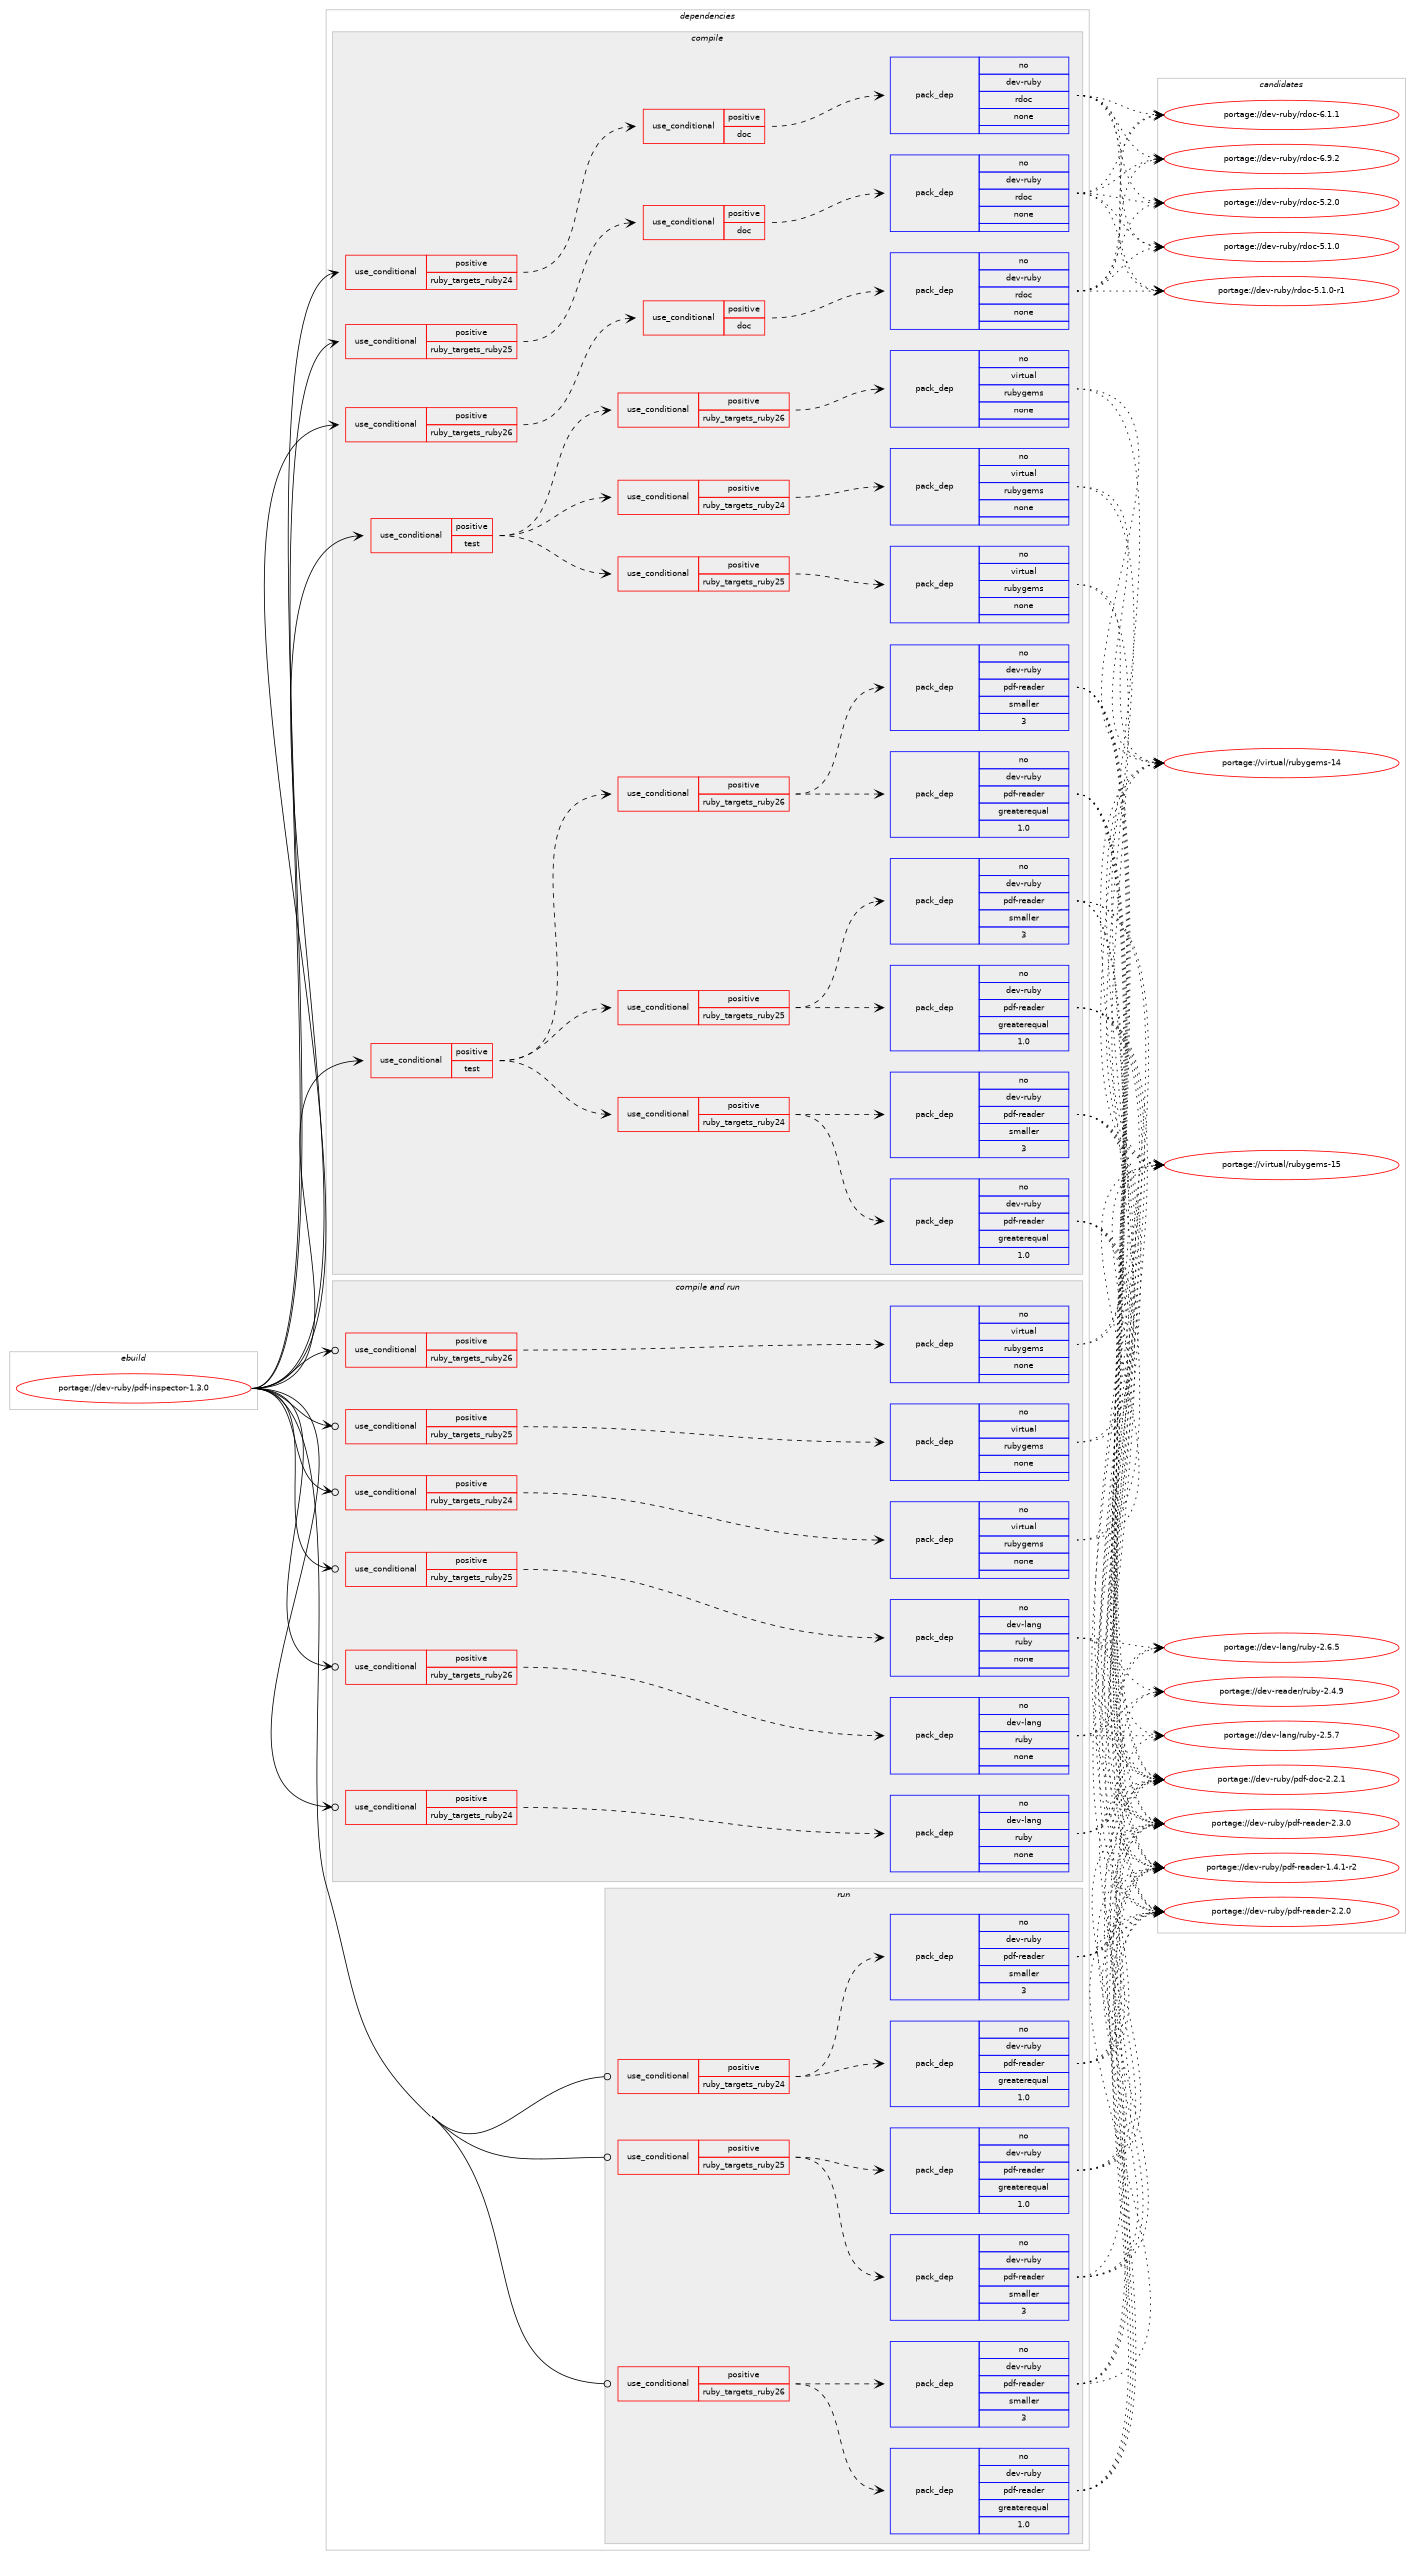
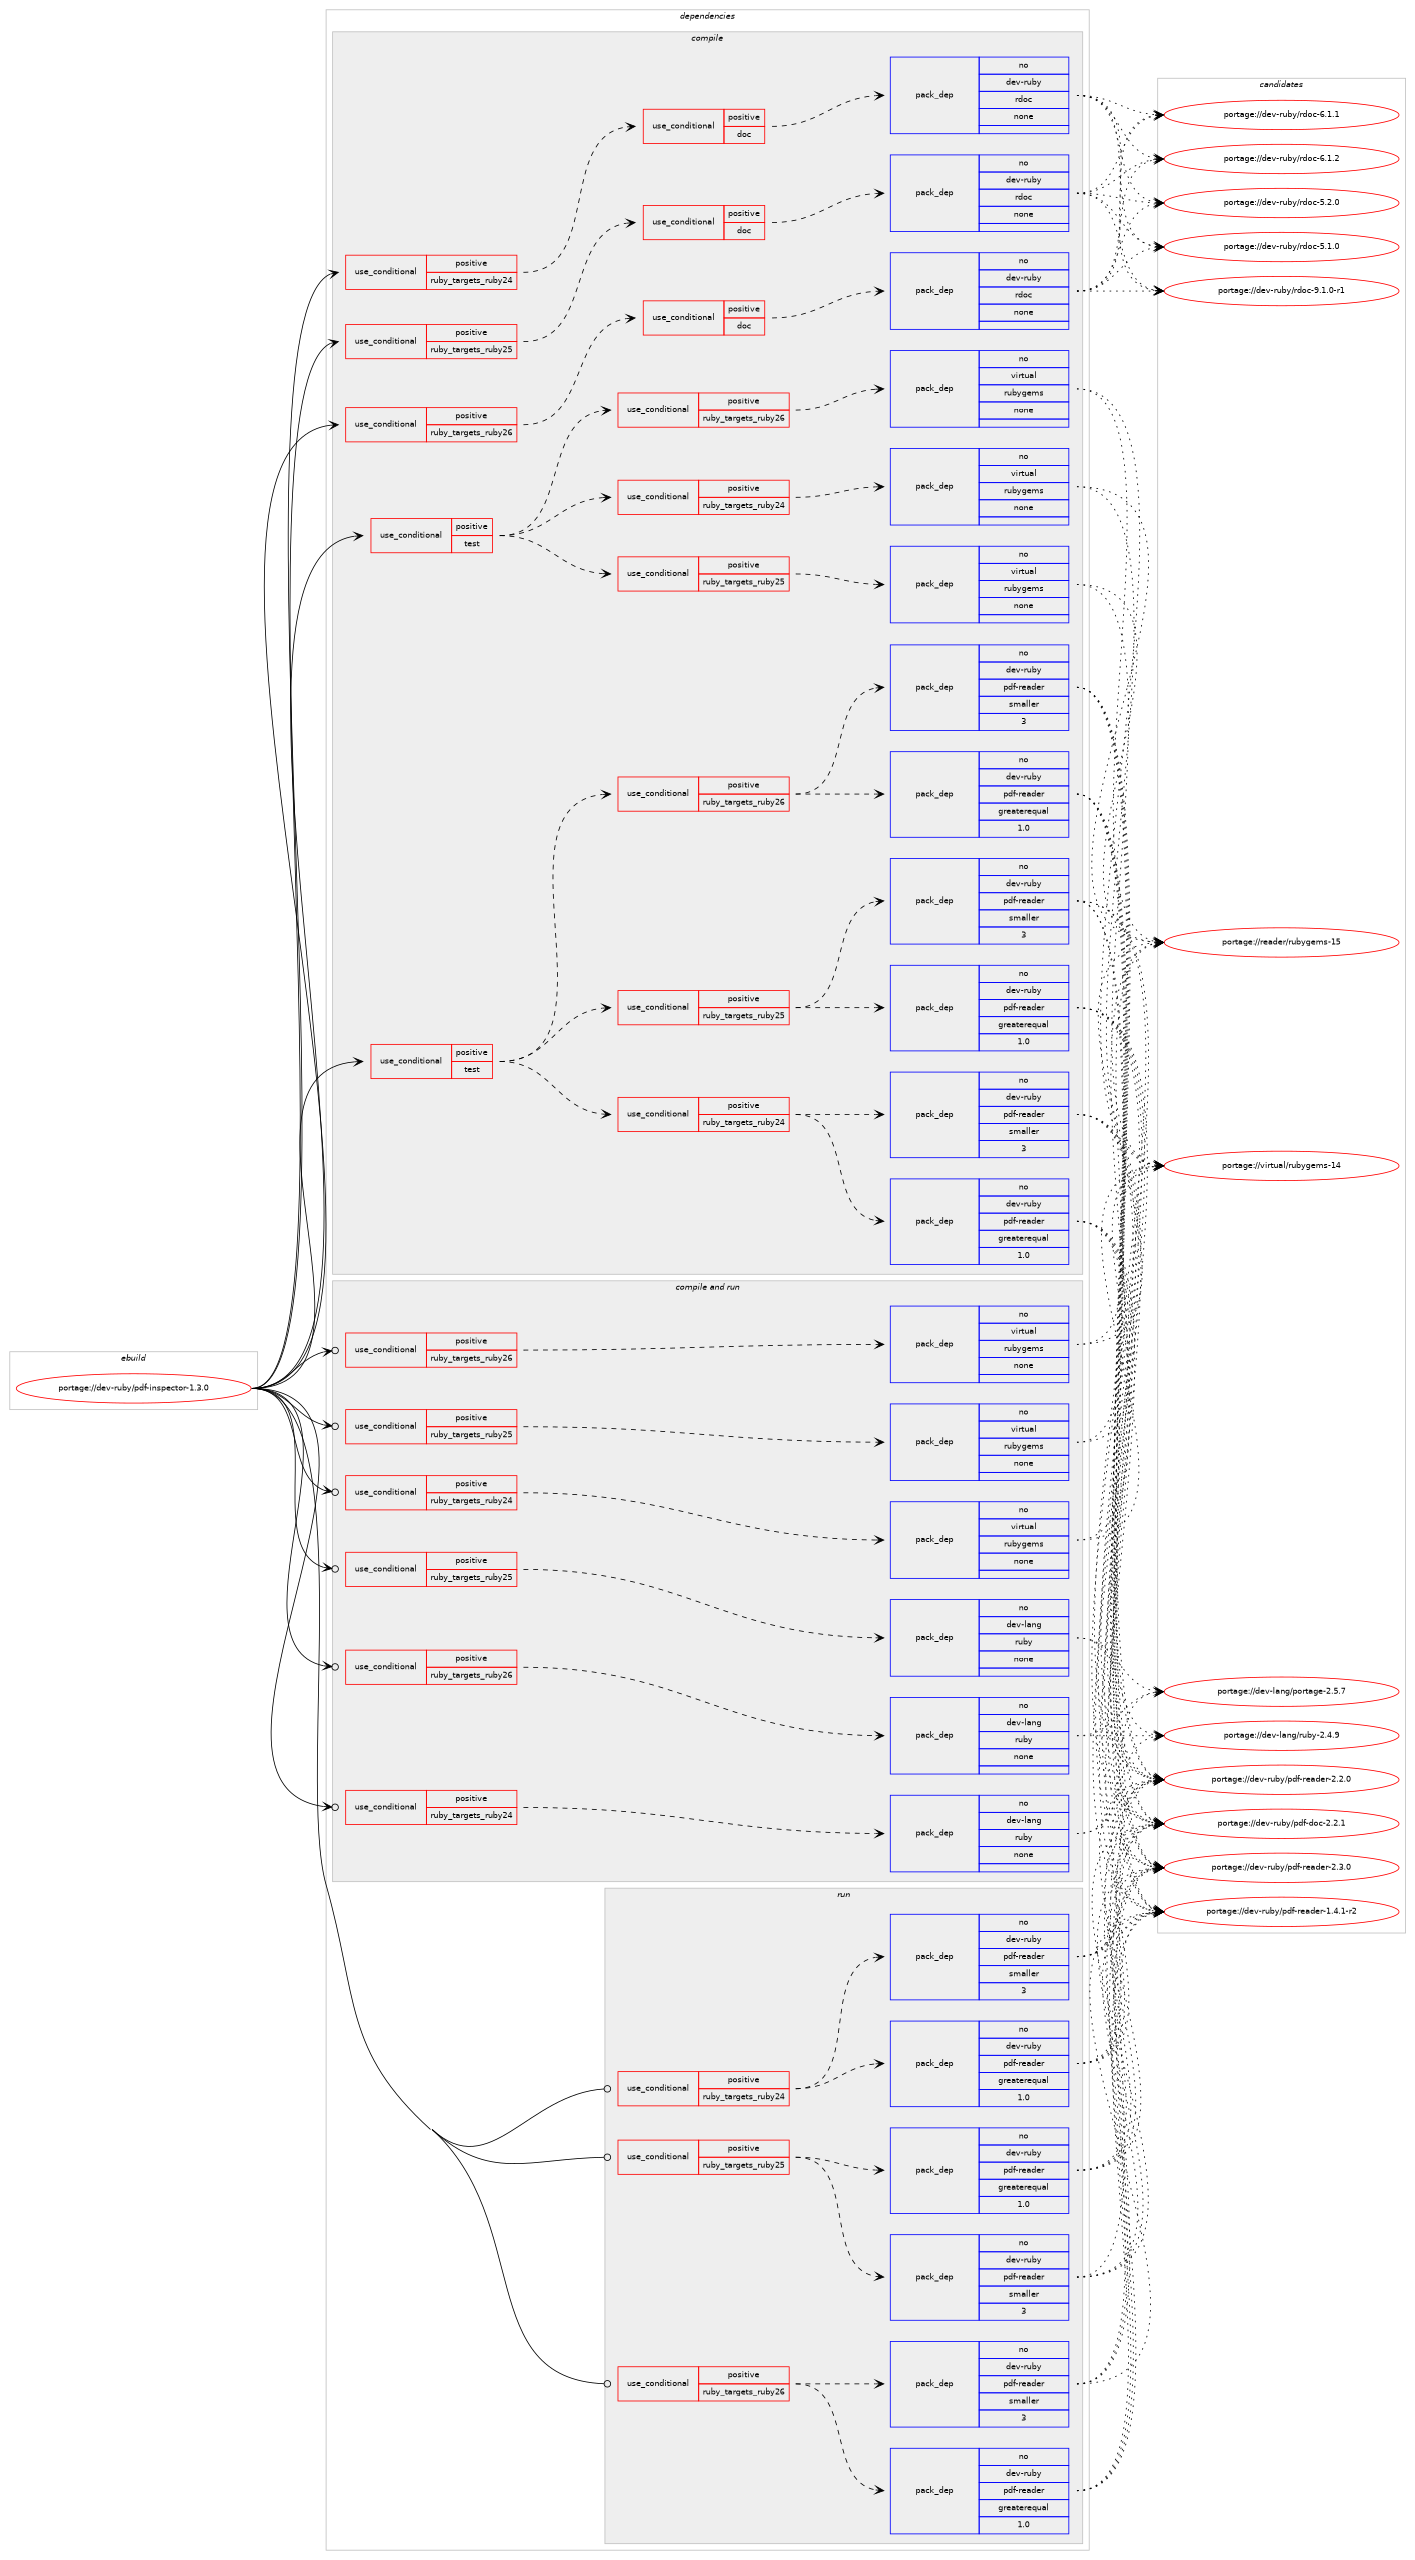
node "portage://dev-ruby/rdoc-6.9.2": label "portage://dev-ruby/rdoc-6.9.2" -> "portage://dev-ruby/rdoc-6.1.2"
node "portage://dev-ruby/rdoc-5.1.0-r1": label "portage://dev-ruby/rdoc-5.1.0-r1" -> "portage://dev-ruby/rdoc-9.1.0-r1"
node "portage://virtual/rubygems-15": label "portage://virtual/rubygems-15" -> "portage://reader/rubygems-15"
node "portage://dev-lang/ruby-2.6.5": removed
node "portage://dev-reader/ruby-2.4.9": label "portage://dev-reader/ruby-2.4.9" -> "portage://dev-lang/ruby-2.4.9"
node "portage://dev-lang/ruby-2.5.7": label "portage://dev-lang/ruby-2.5.7" -> "portage://dev-lang/portage-2.5.7"
